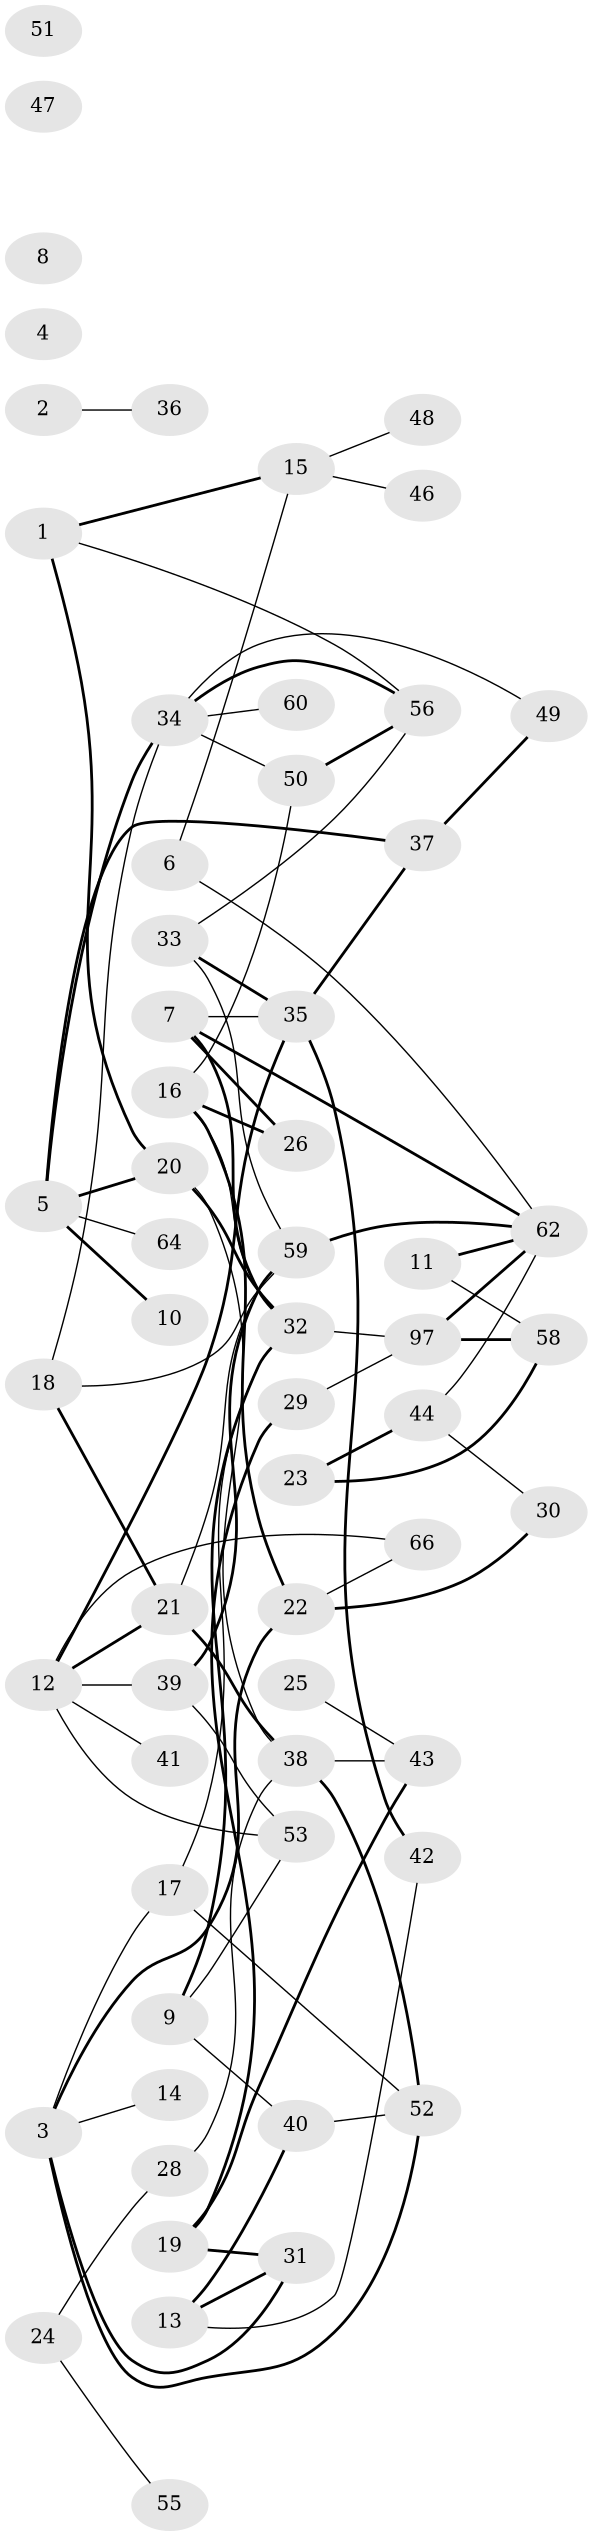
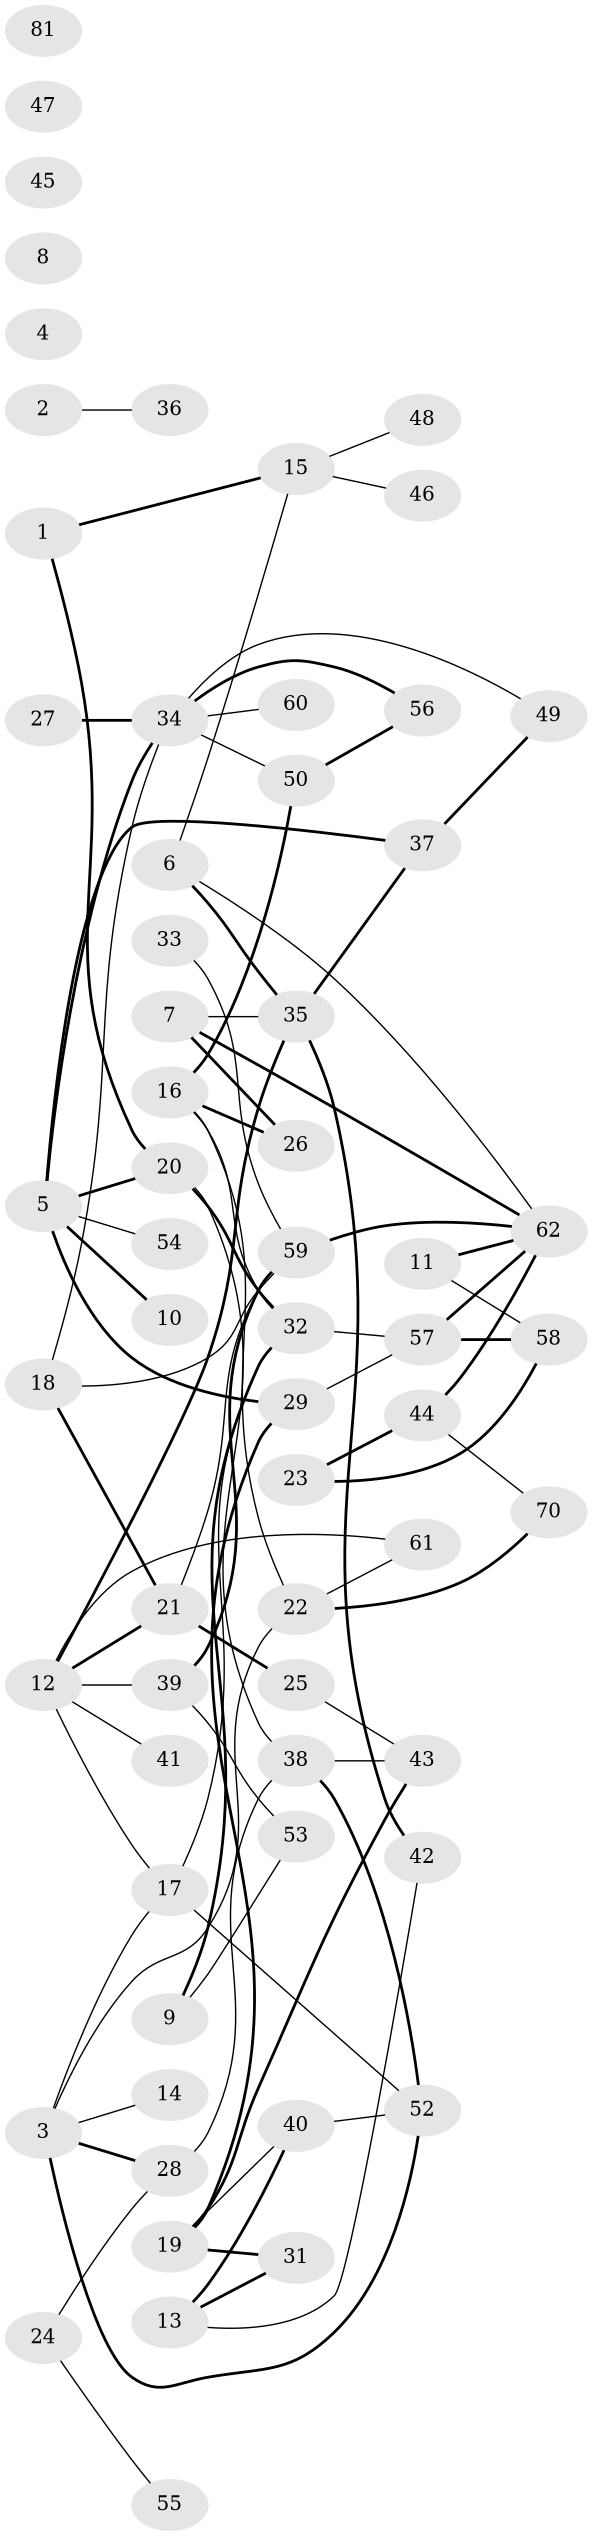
node "51": label "51" -> "81"
node "45": added
edge "1" -- "56": removed
node "27": added
edge "56" -- "33": removed
edge "50" -- "16": style solid -> bold
edge "33" -- "35": now "6" -- "35"
edge "7" -- "32": removed
node "64": label "64" -> "54"
edge "62" -- "44": style solid -> bold
node "97": label "97" -> "57"
edge "5" -- "29": added
edge "16" -- "22": style bold -> solid
node "30": label "30" -> "70"
node "66": label "66" -> "61"
edge "21" -- "38": now "21" -- "25"
edge "12" -- "53": now "12" -- "17"
edge "22" -- "3": style bold -> solid
edge "9" -- "40": now "19" -- "40"
edge "3" -- "31": now "3" -- "28"
